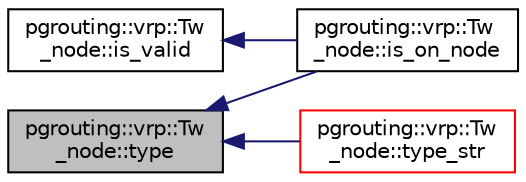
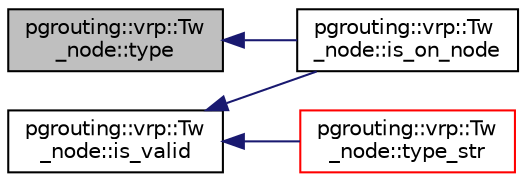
edge "pgrouting::vrp::Tw _node::type_str" -> "pgrouting::vrp::Tw _node::type": now "pgrouting::vrp::Tw _node::type_str" -> "pgrouting::vrp::Tw _node::is_valid"
